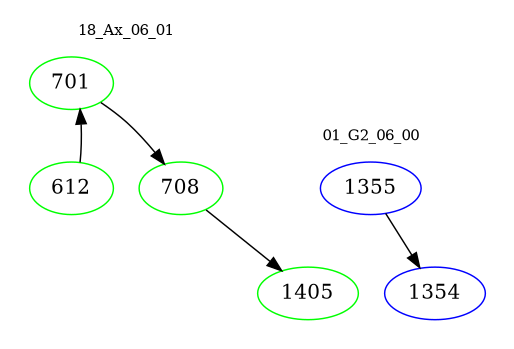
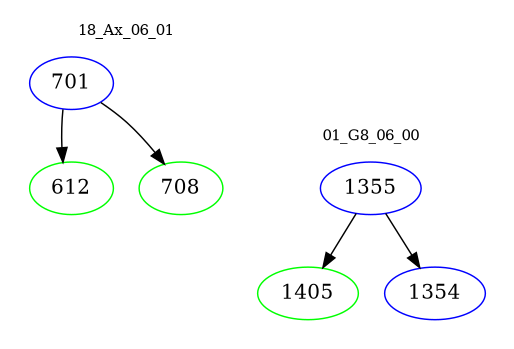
node "701": color green -> blue
cluster "01_G2_06_00": label "01_G2_06_00" -> "01_G8_06_00"
edge "612" -> "701": reversed
edge "708" -> "1405": now "1355" -> "1405"
